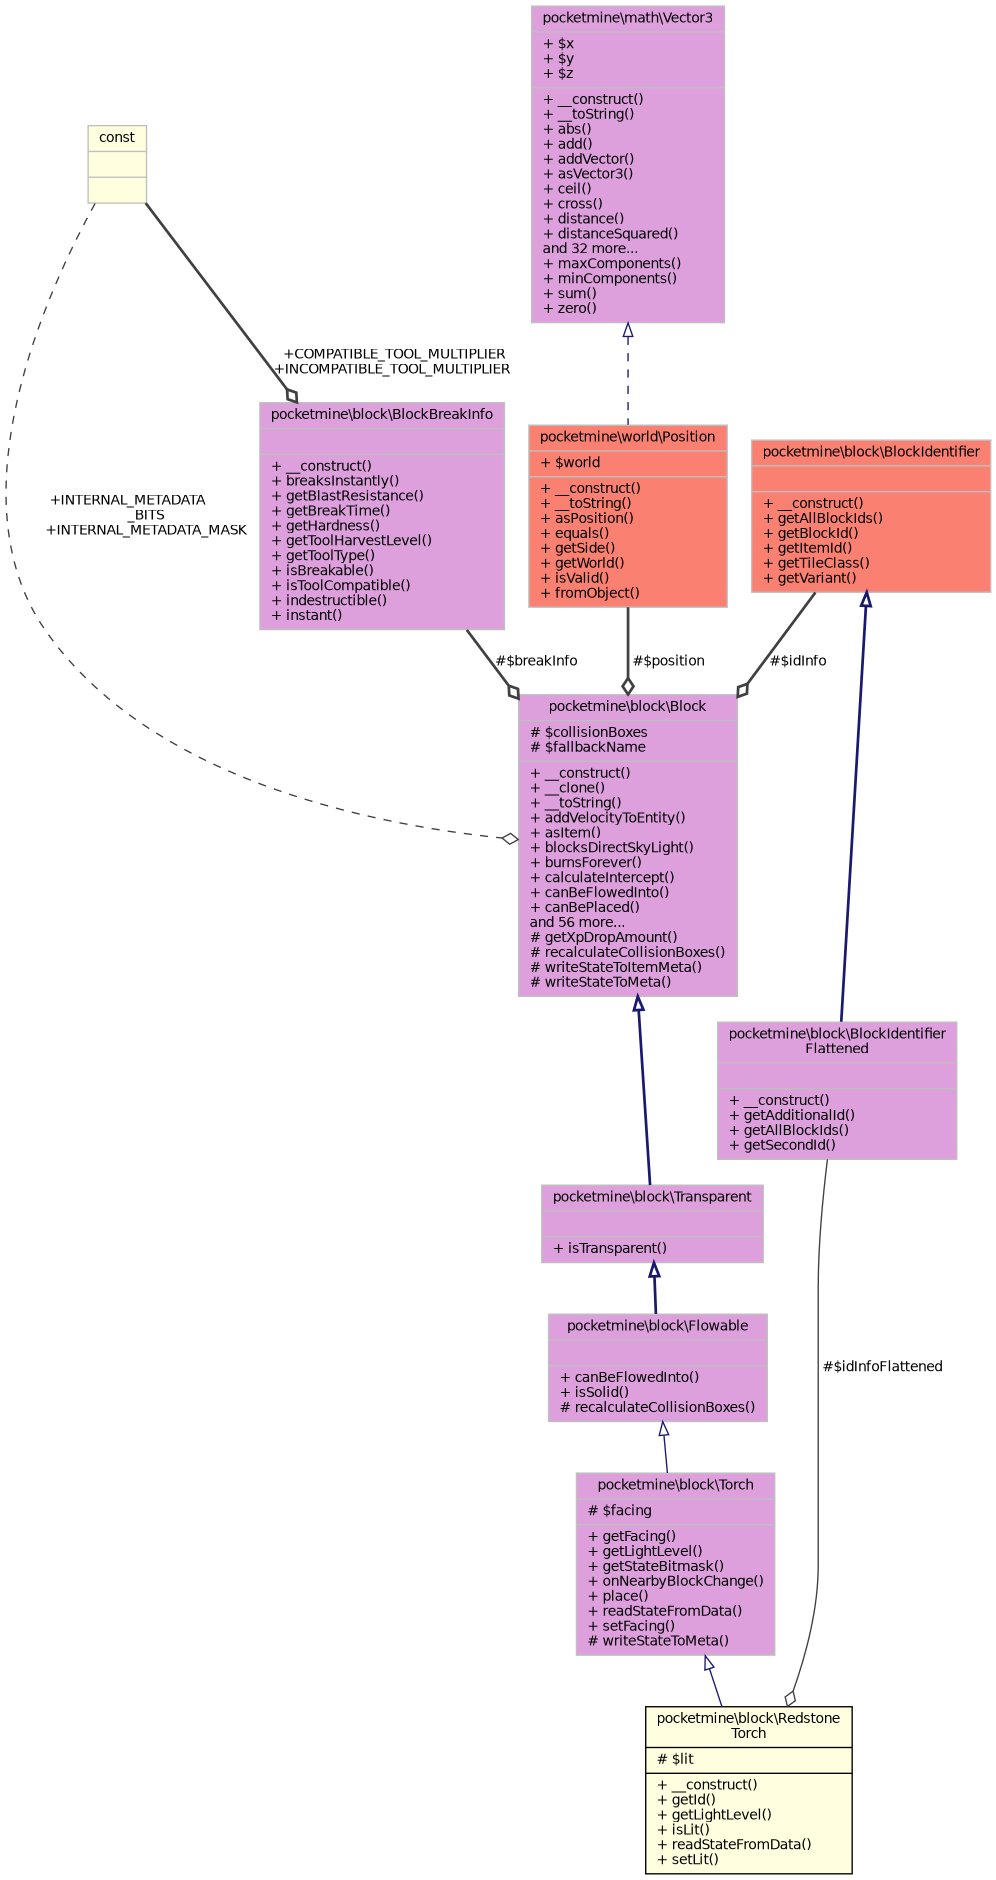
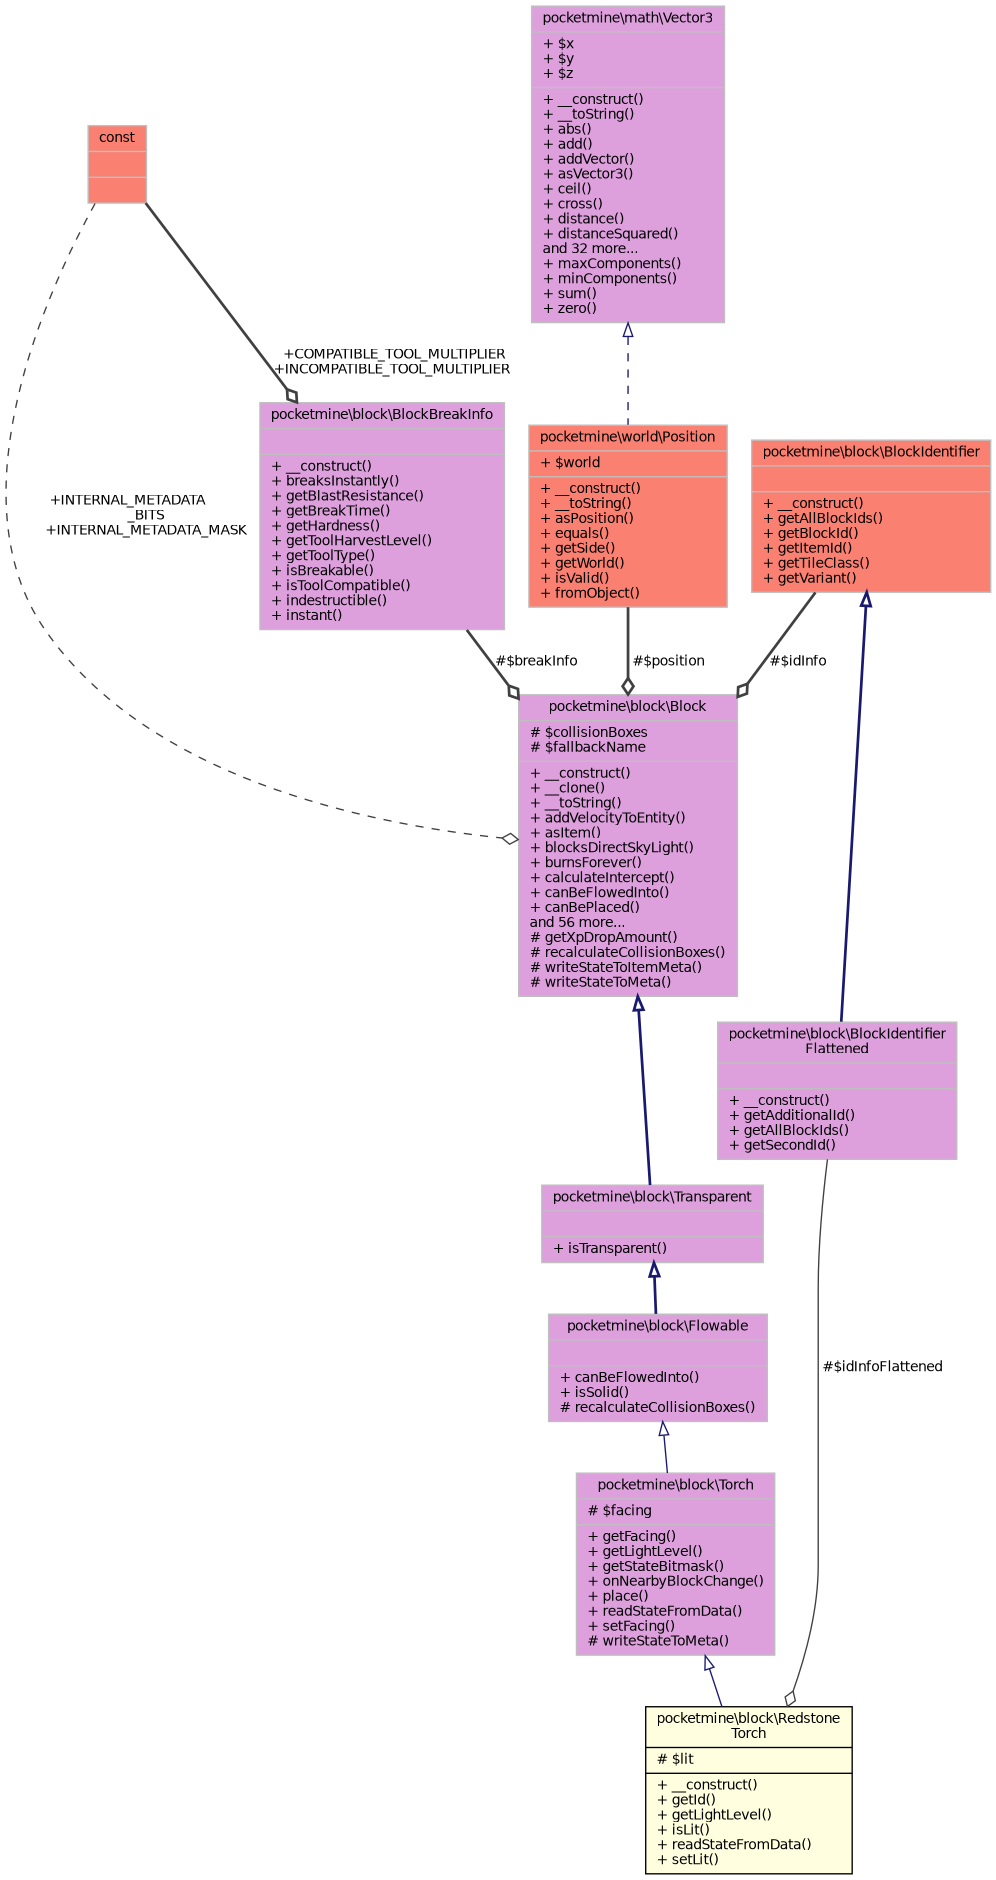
node "const": fillcolor lightyellow -> salmon
